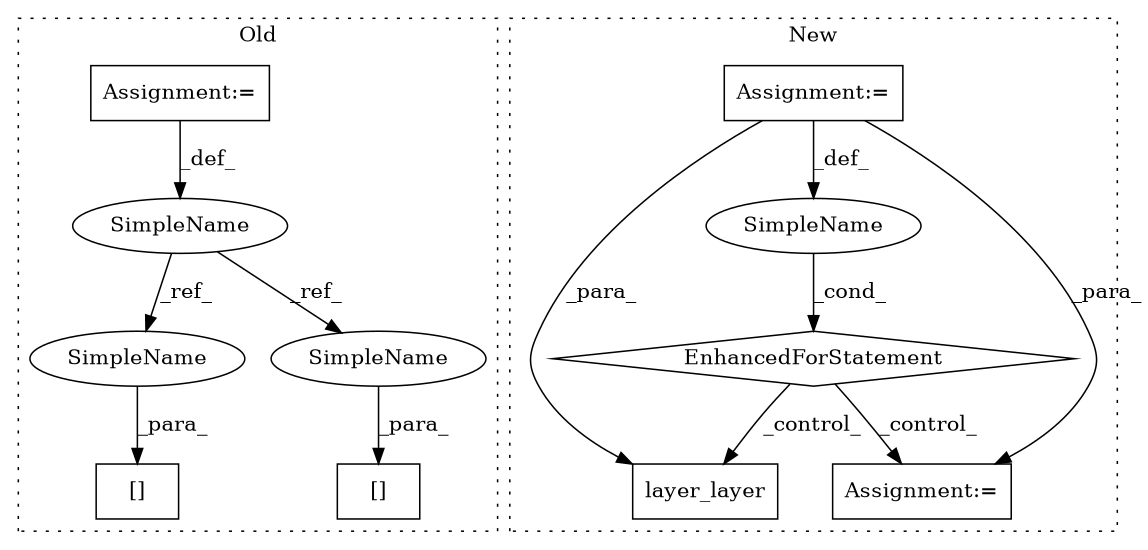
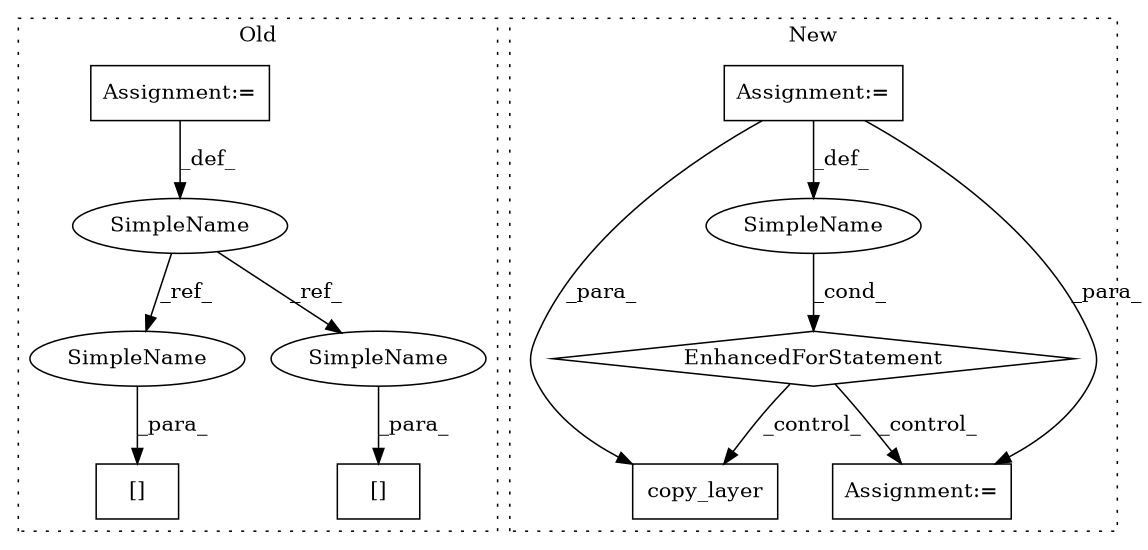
node "layer_layer": label "layer_layer" -> "copy_layer"
